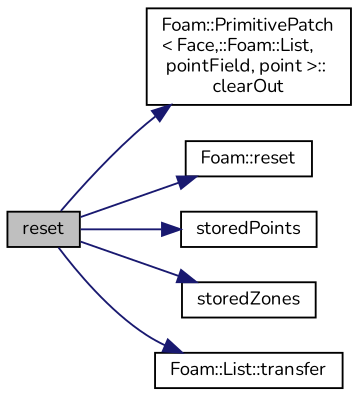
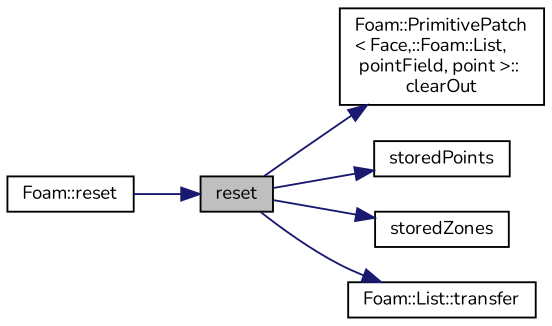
edge "reset" -> "Foam::reset": reversed
